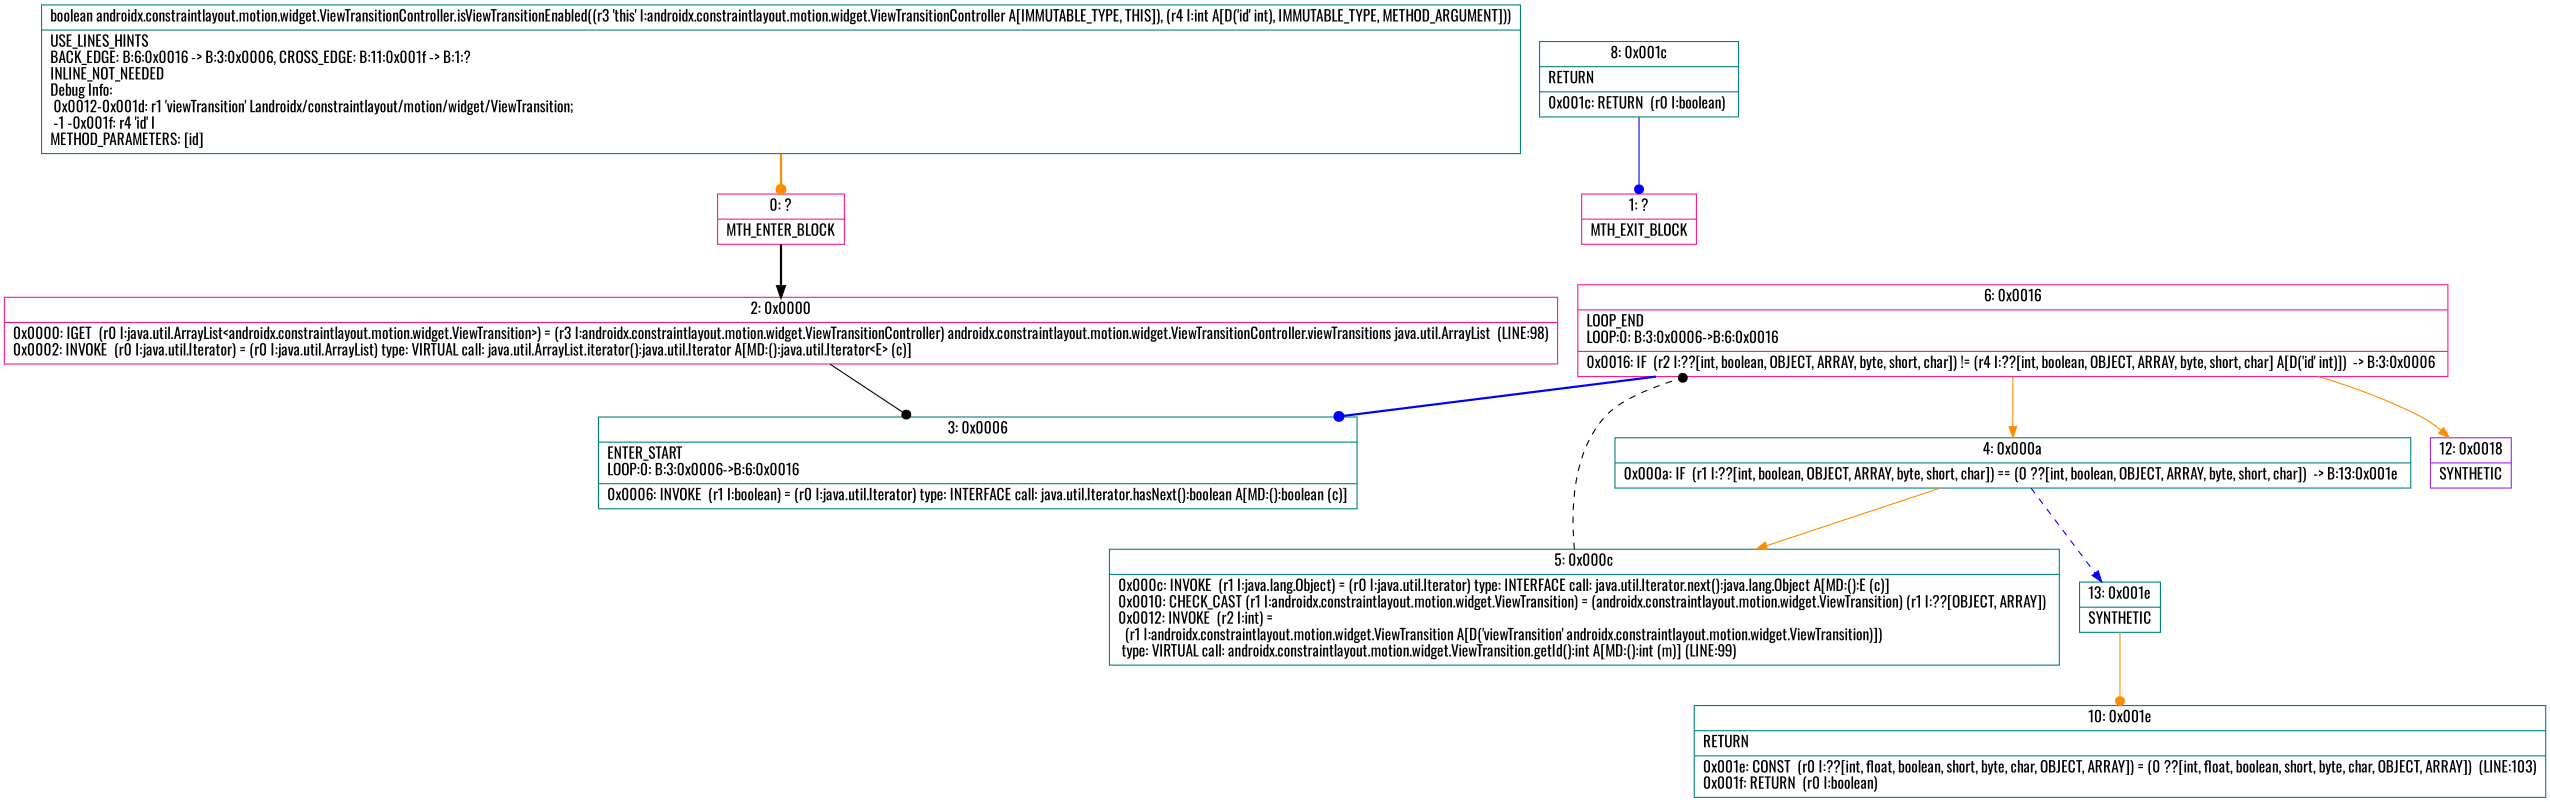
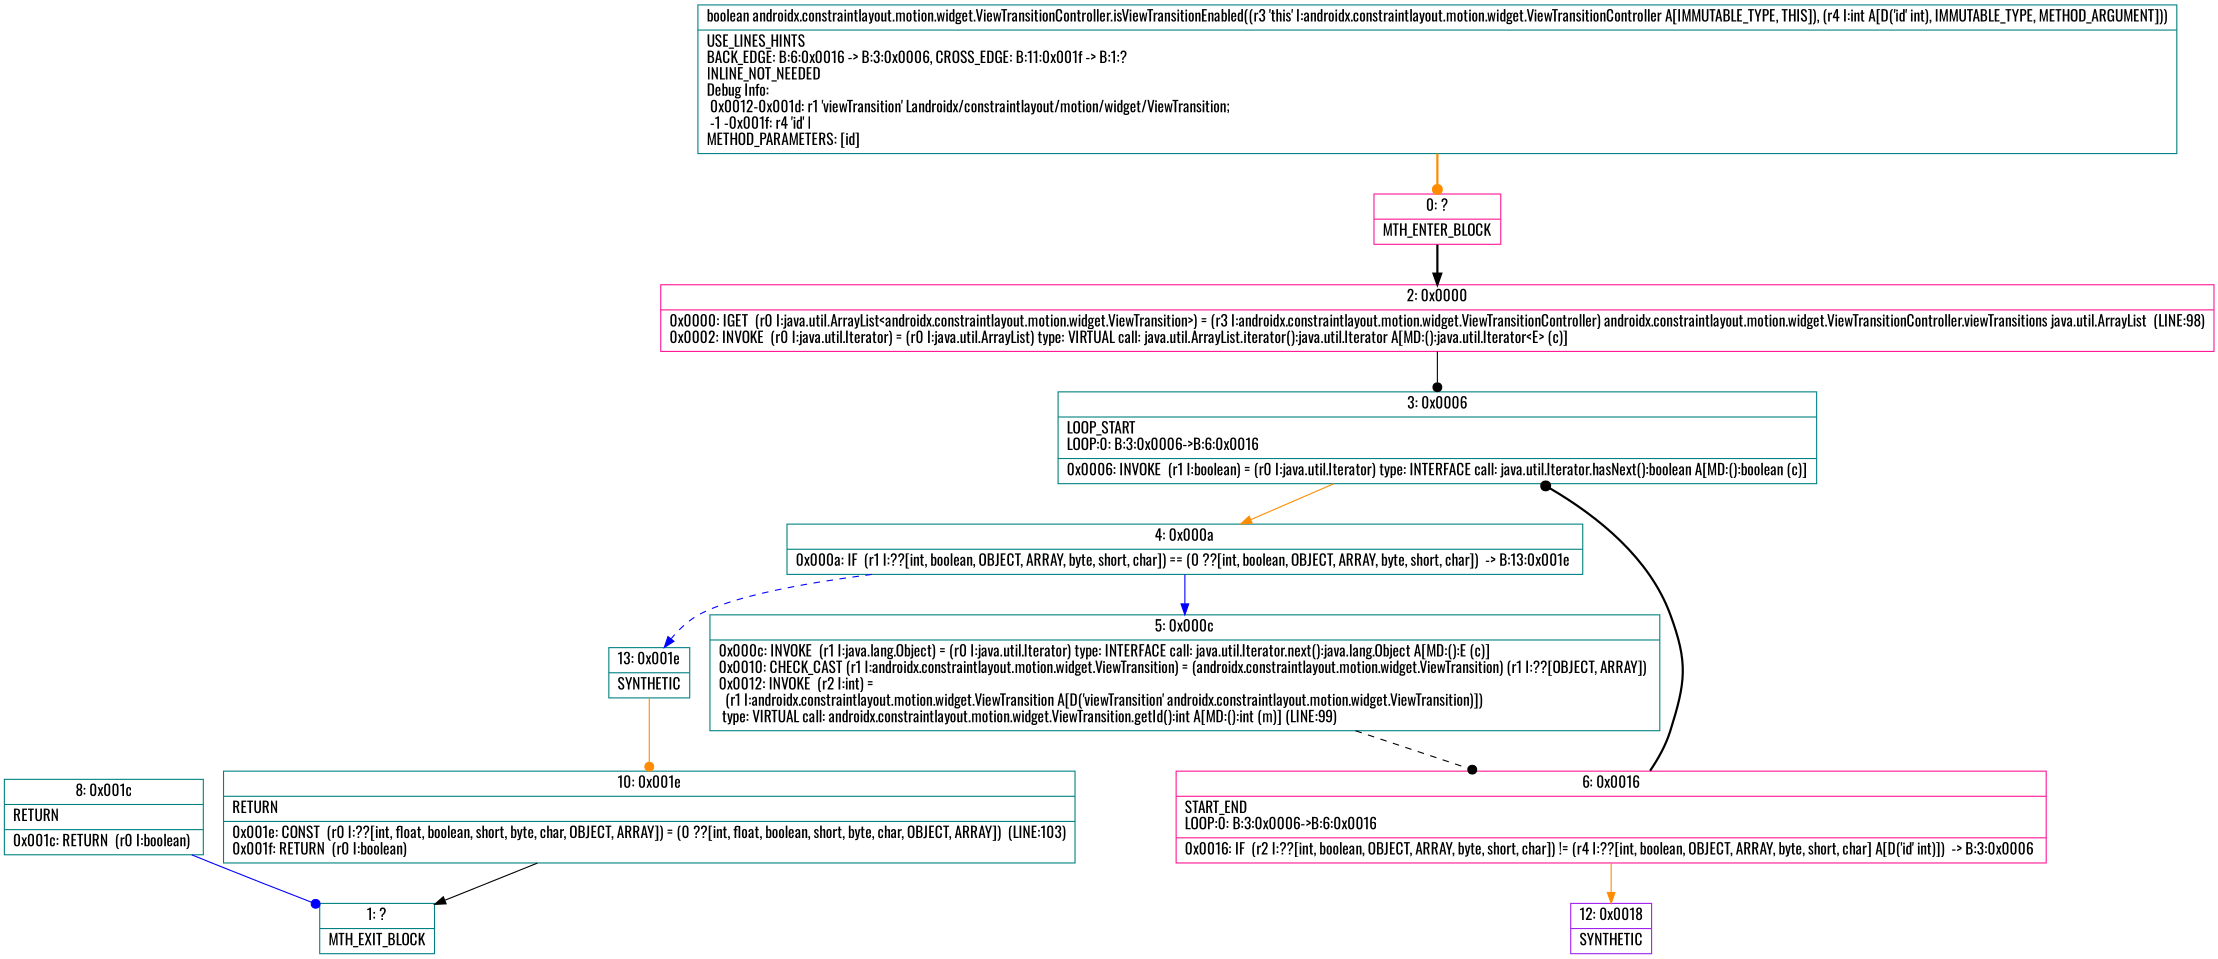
node "1: ?": color deeppink -> teal
node "6: 0x0016": text "LOOP_END" -> "START_END"
edge "6: 0x0016" -> "3: 0x0006": color blue -> black
edge "6: 0x0016" -> "4: 0x000a": now "3: 0x0006" -> "4: 0x000a"
node "3: 0x0006": text "ENTER_START" -> "LOOP_START"
edge "4: 0x000a" -> "5: 0x000c": color darkorange -> blue
edge "10: 0x001e" -> "1: ?": added
